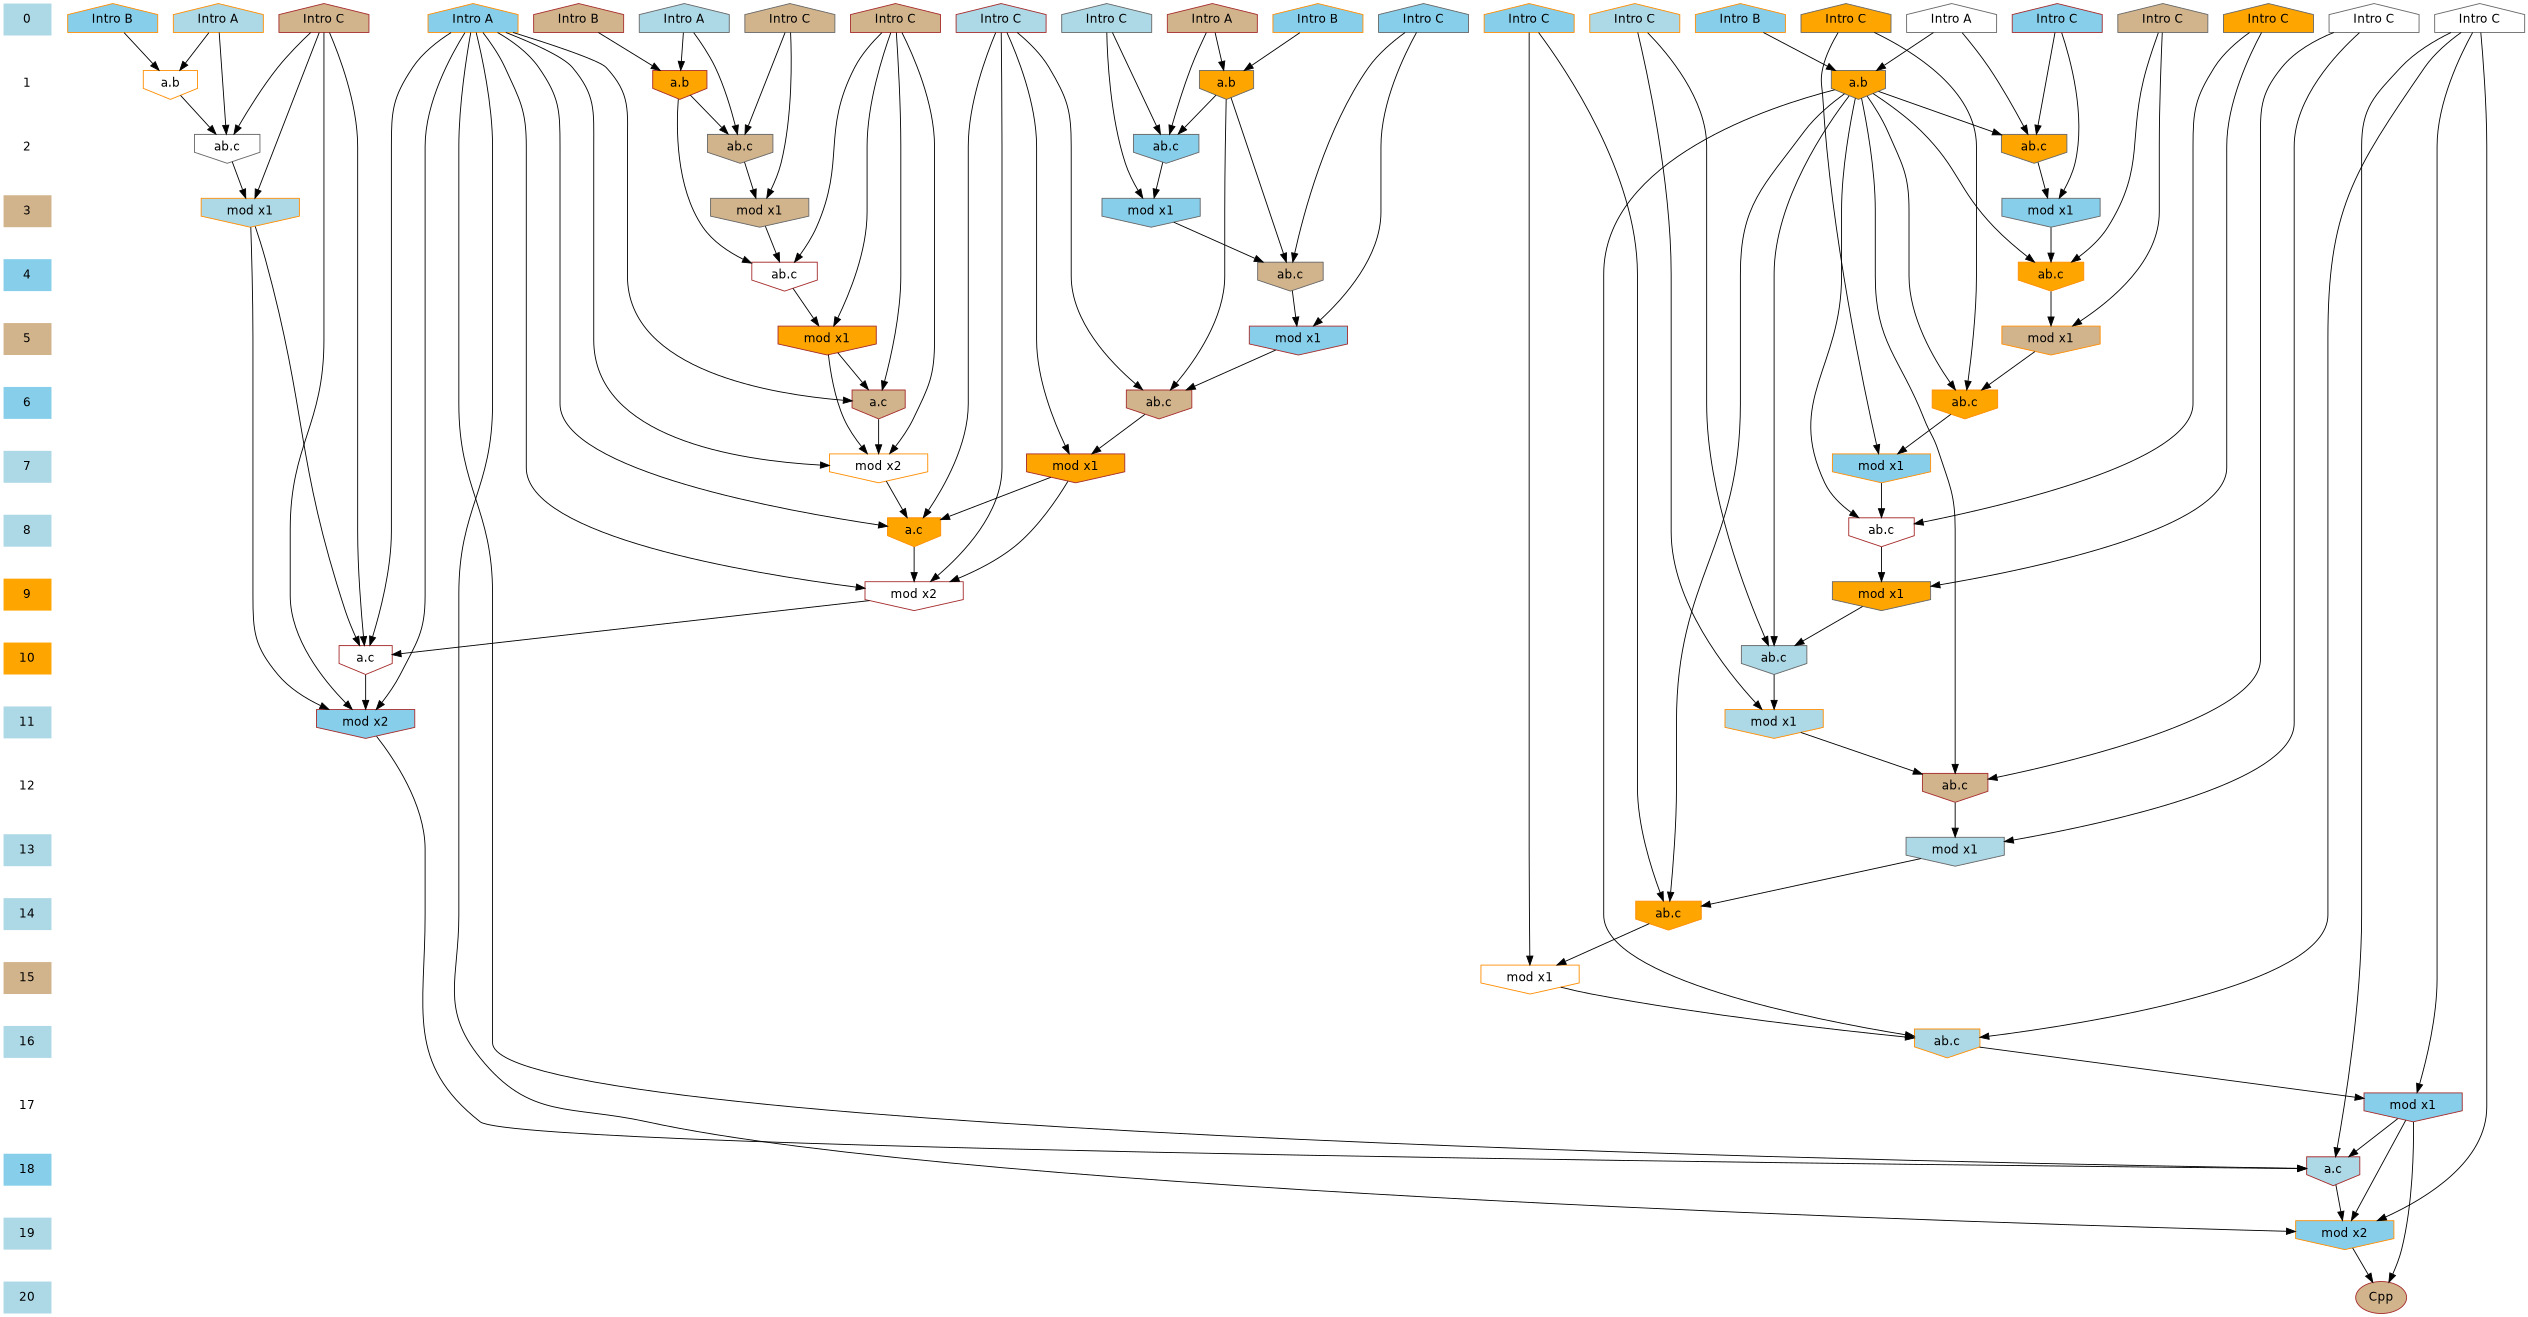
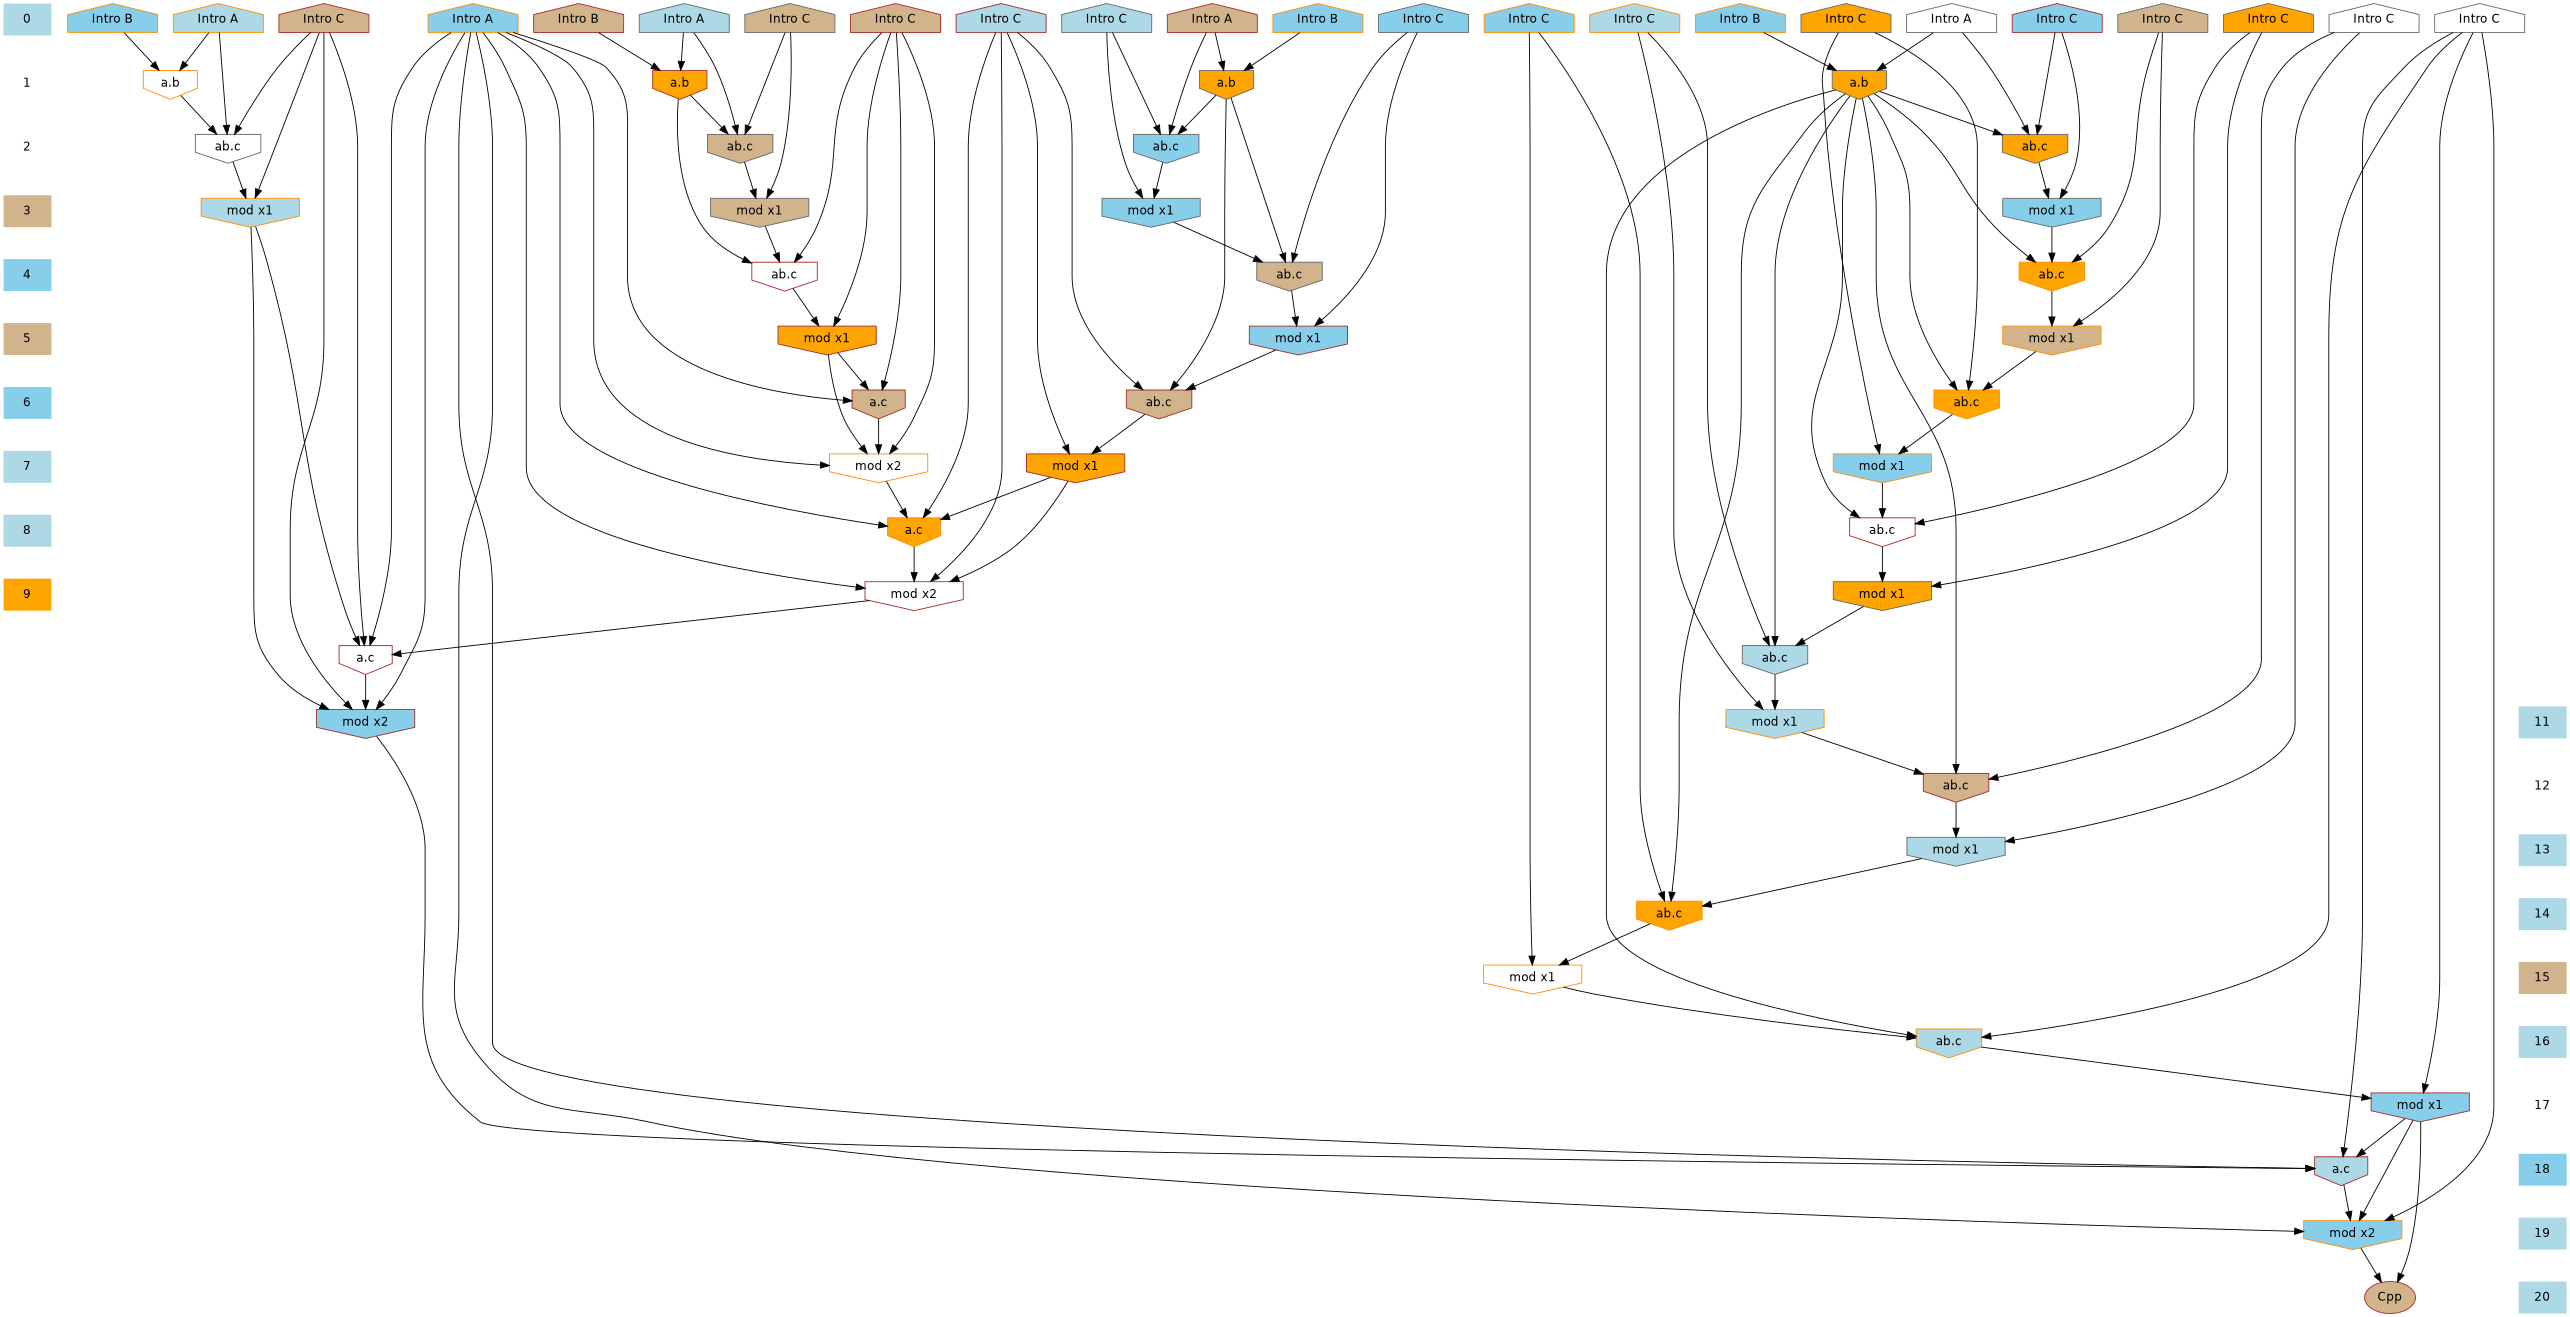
node "10": removed
